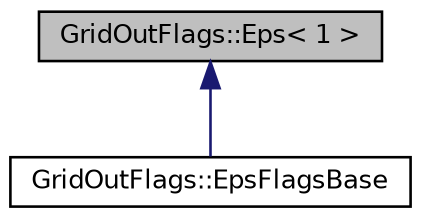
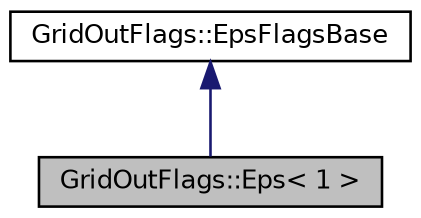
edge "GridOutFlags::EpsFlagsBase" -> "GridOutFlags::Eps< 1 >": reversed
